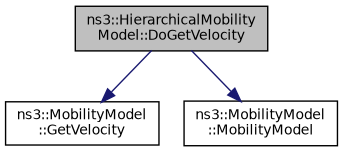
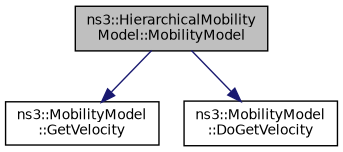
node "ns3::HierarchicalMobility Model::DoGetVelocity": label "ns3::HierarchicalMobility Model::DoGetVelocity" -> "ns3::HierarchicalMobility Model::MobilityModel"
node "ns3::MobilityModel ::MobilityModel": label "ns3::MobilityModel ::MobilityModel" -> "ns3::MobilityModel ::DoGetVelocity"
